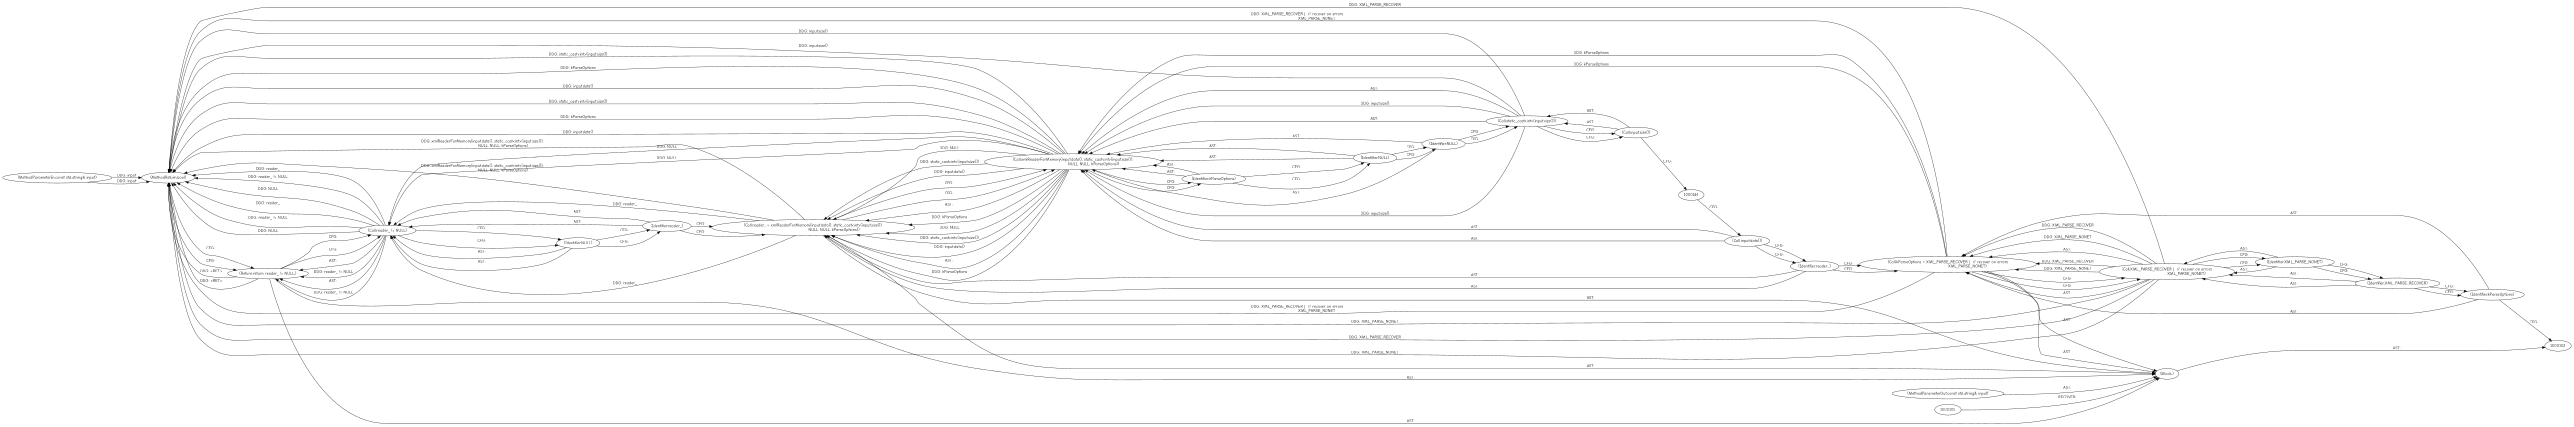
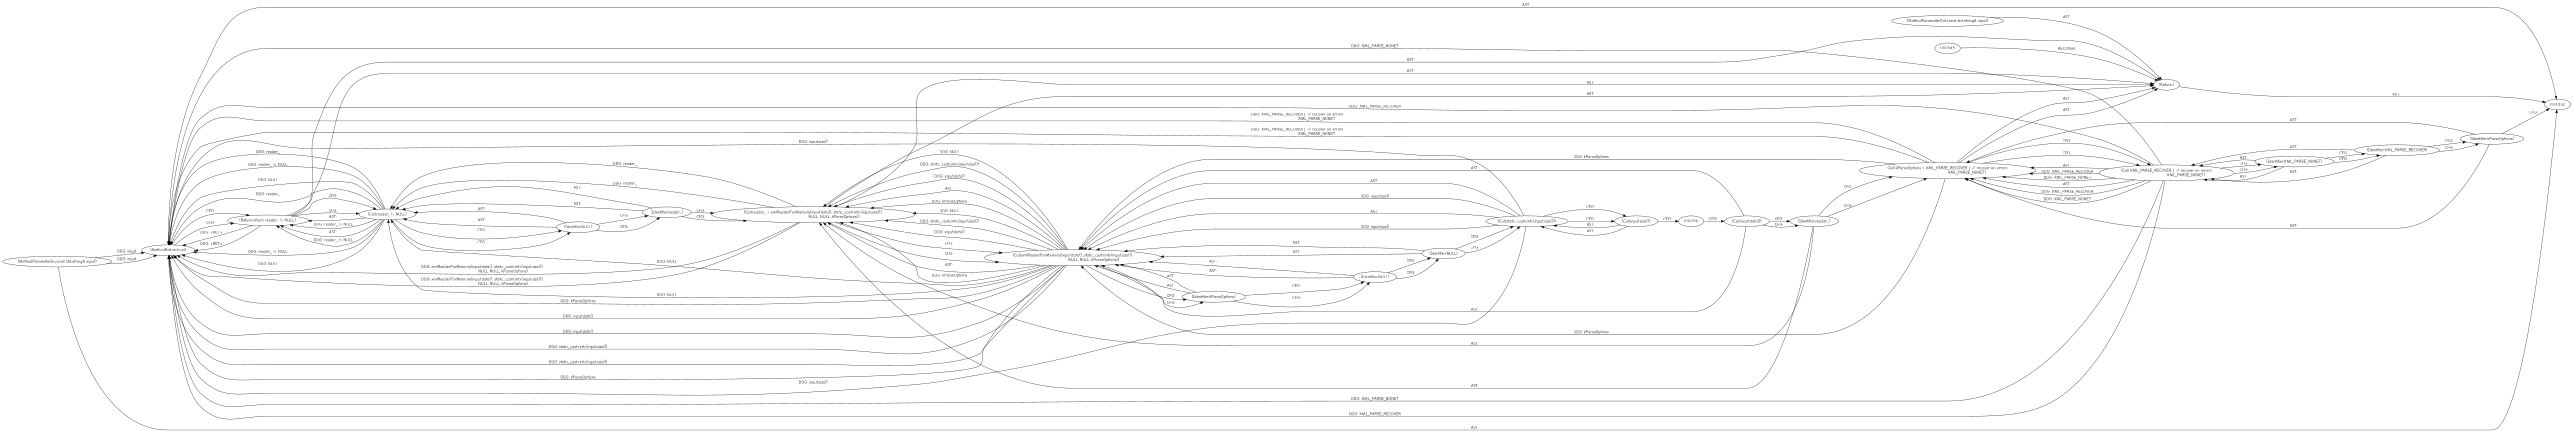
edge "(MethodReturn,bool)" -> "1000102": added, label "AST:"
node "1000146": label "1000146" -> "1000116"
node "(Block,)": label "(Block,)" -> "(Return,)"
node "1000105": label "1000105" -> "1000145"
edge "(MethodParameterIn,const std::string& input)" -> "1000102": added, label "AST:"
